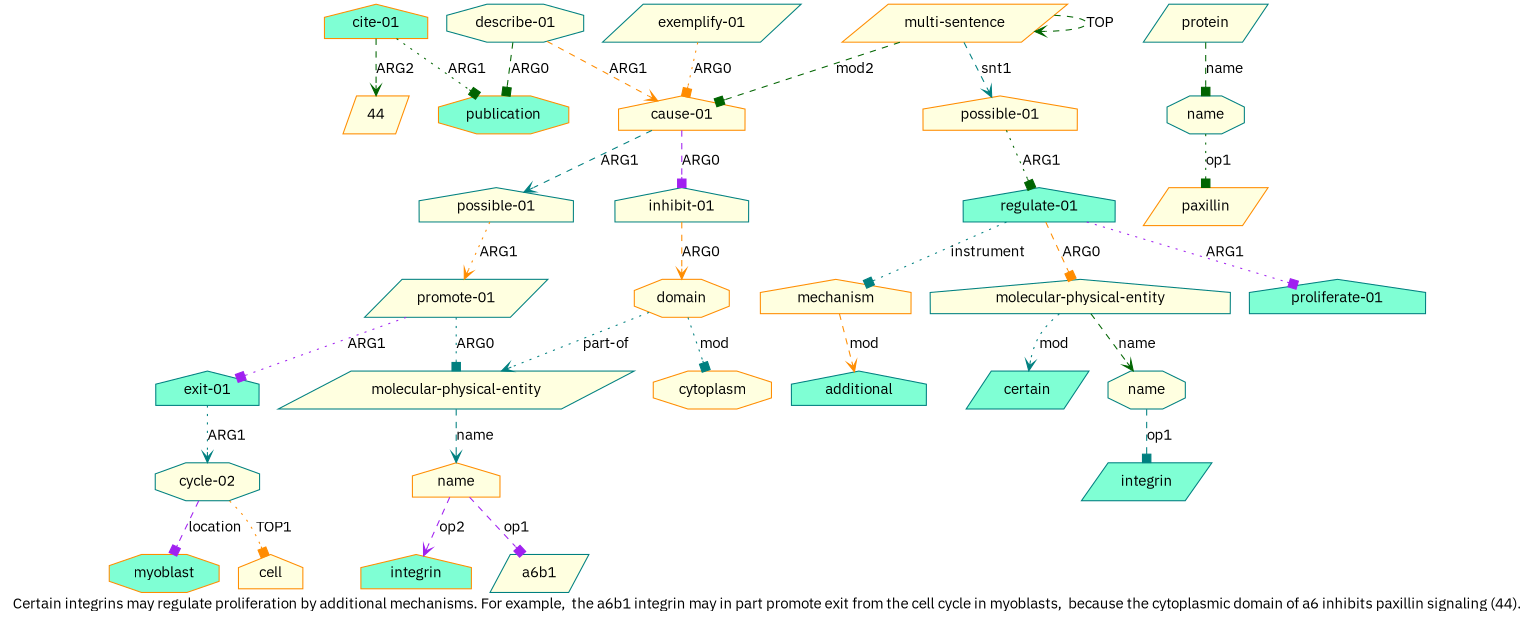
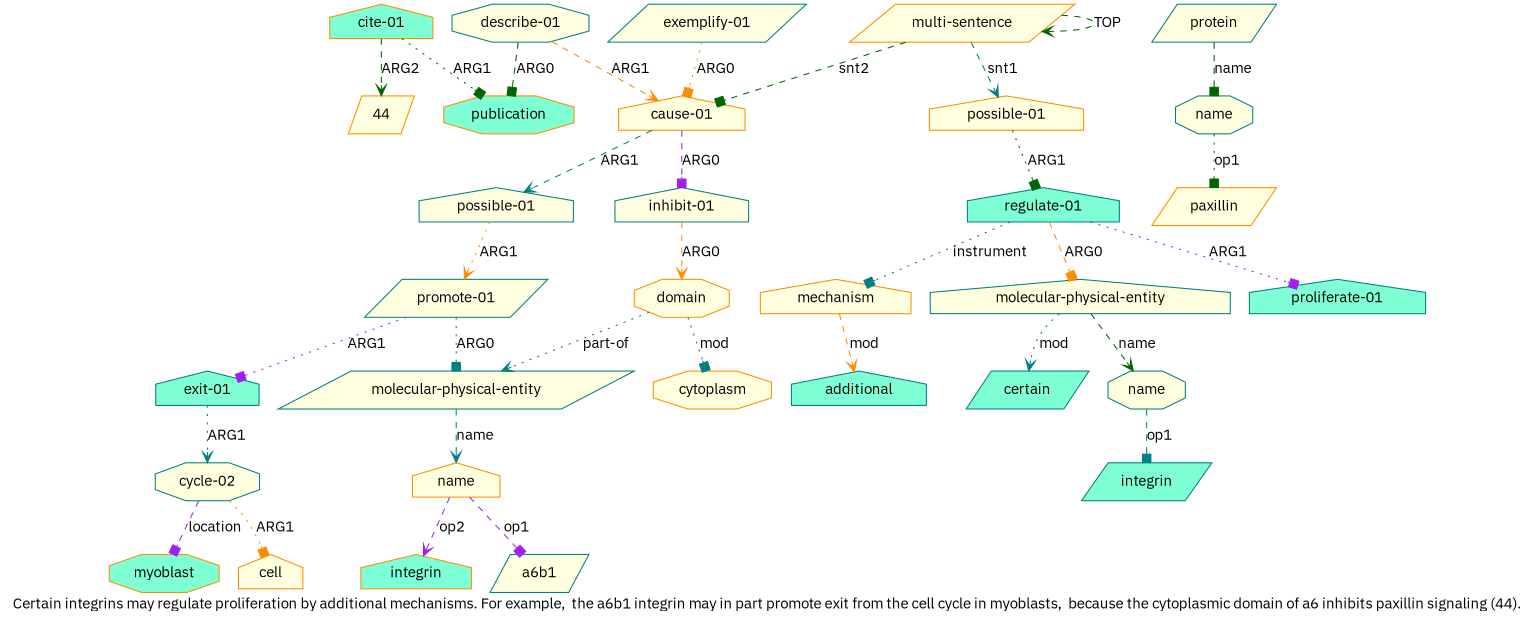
edge "multi-sentence" -> "cause-01": label "mod2" -> "snt2"
edge "cycle-02" -> "cell": label "TOP1" -> "ARG1"
